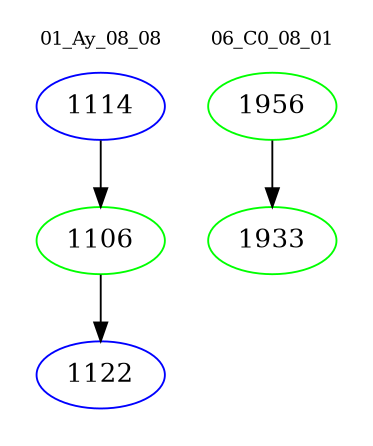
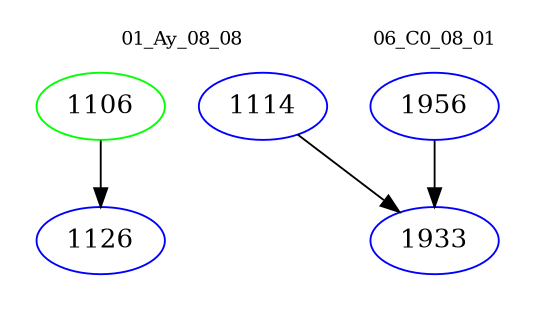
node "1956": color green -> blue
edge "1114" -> "1106": now "1114" -> "1933"
node "1933": color green -> blue
node "1122": label "1122" -> "1126"
